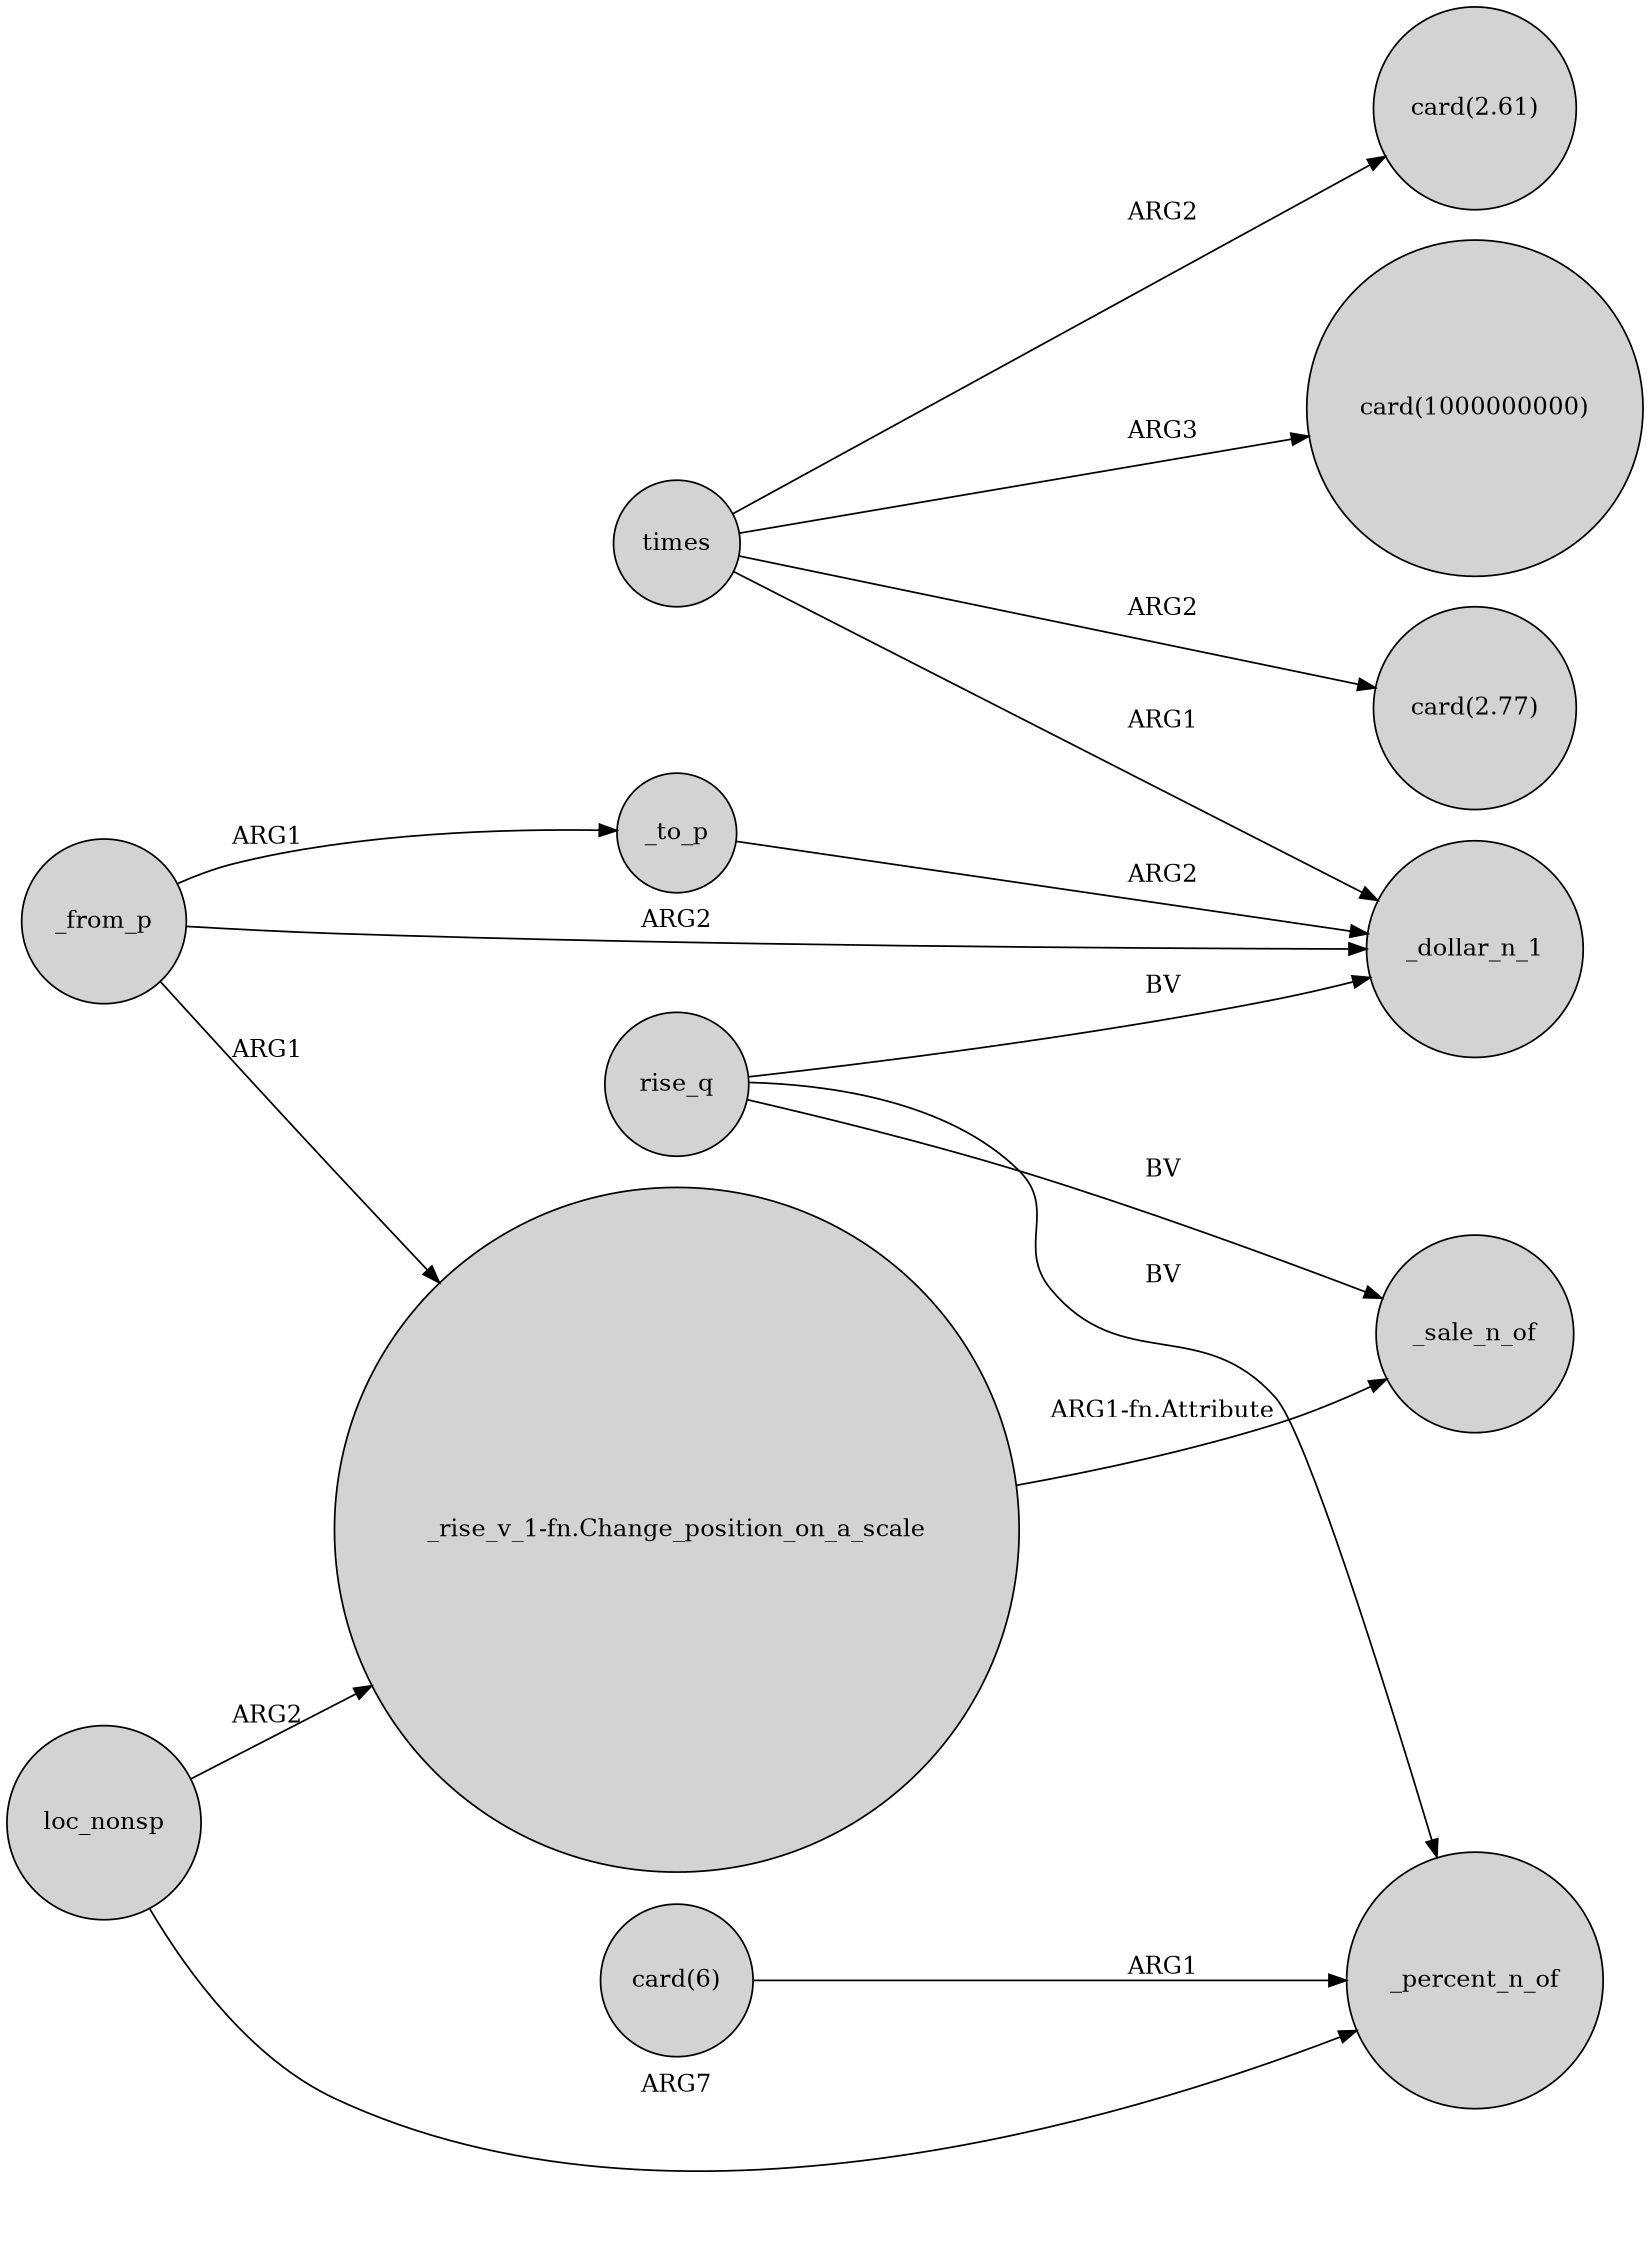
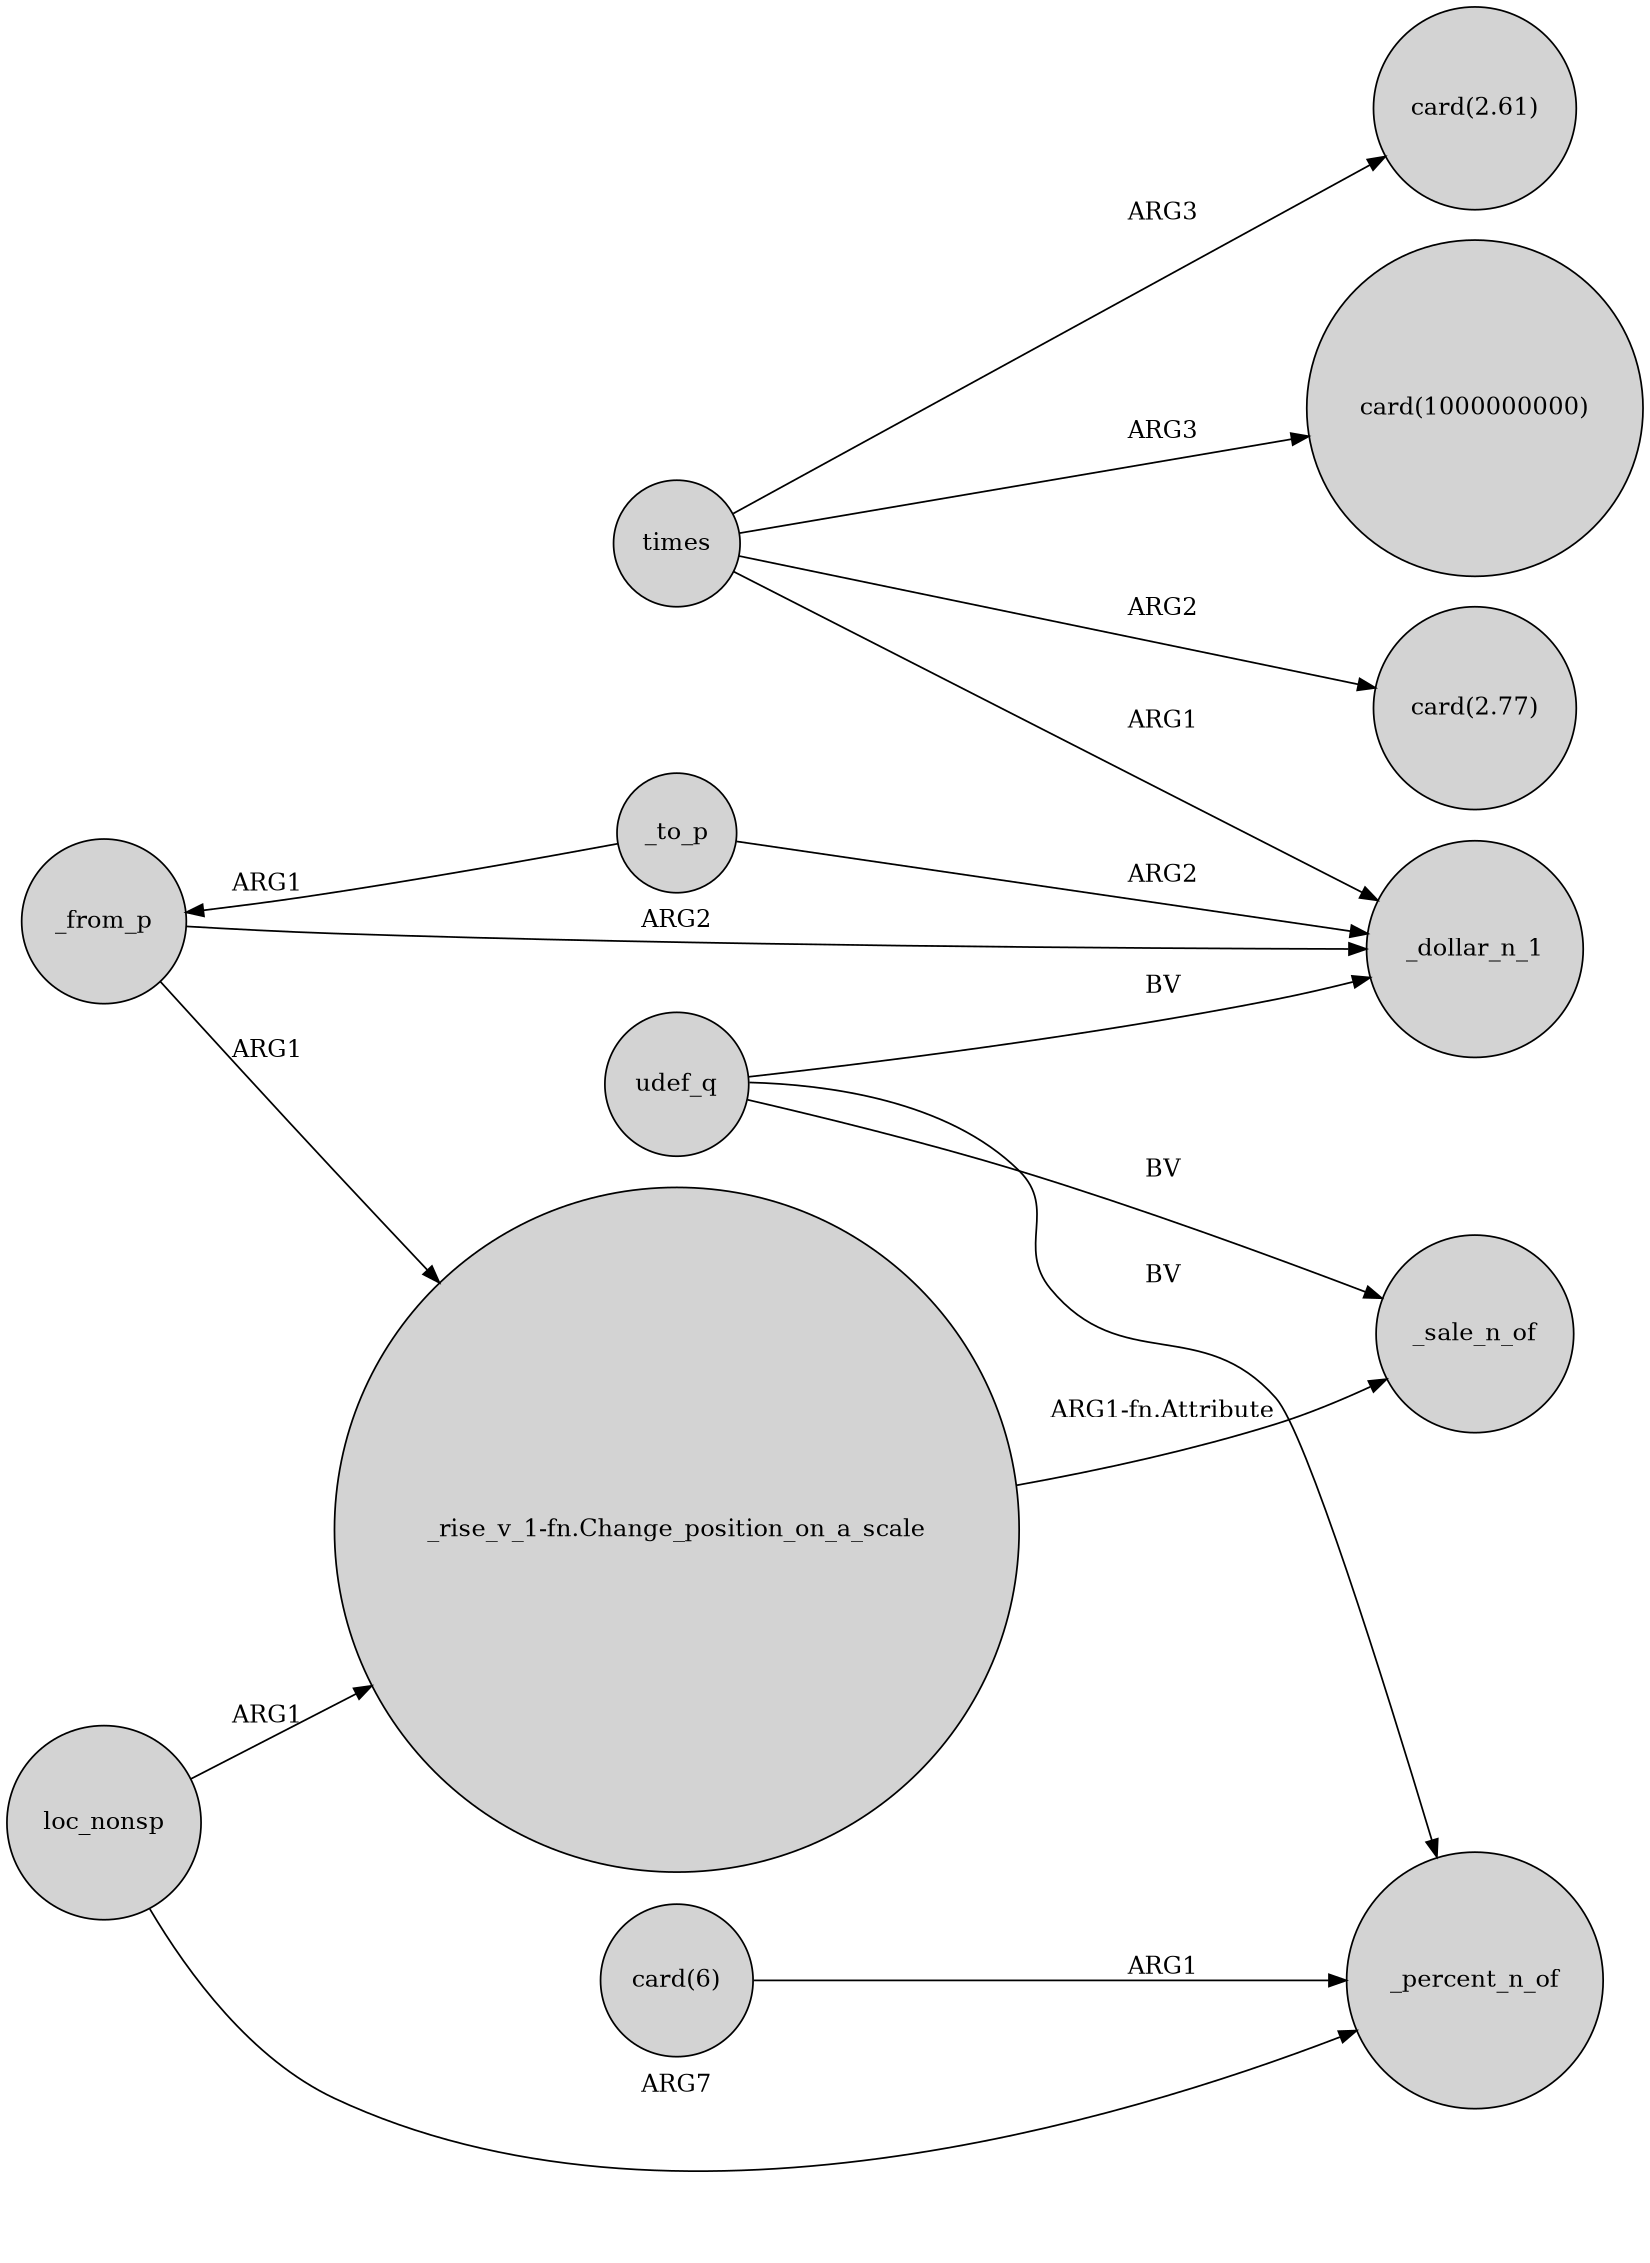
edge "times" -> "card(2.61)": label "ARG2" -> "ARG3"
edge "_from_p" -> "_to_p": reversed
node "rise_q": label "rise_q" -> "udef_q"
edge "loc_nonsp" -> "_rise_v_1-fn.Change_position_on_a_scale": label "ARG2" -> "ARG1"
